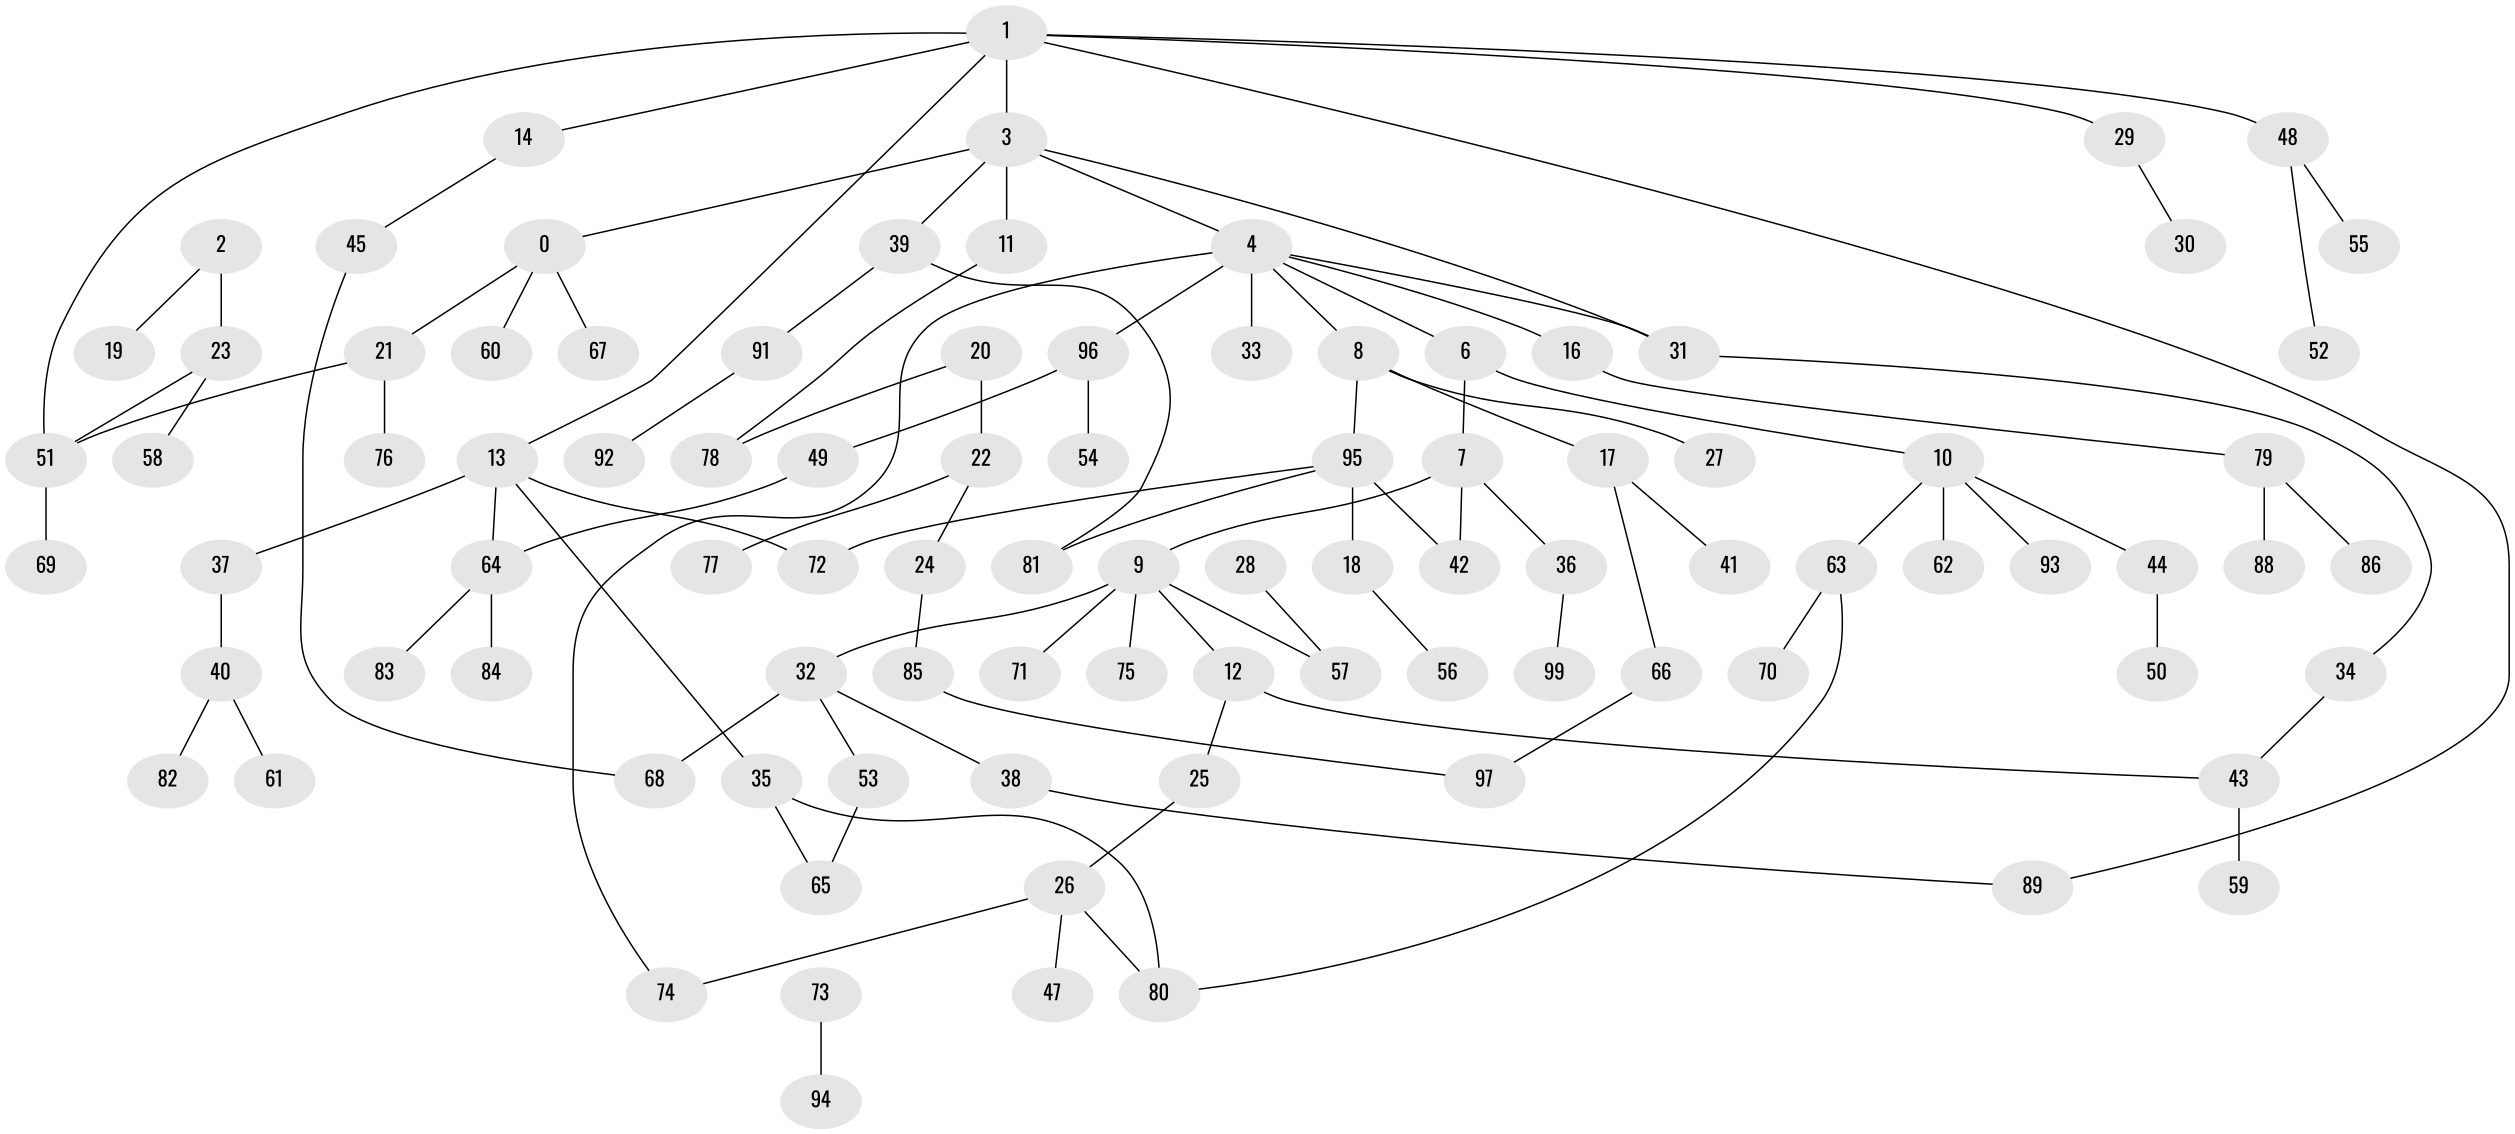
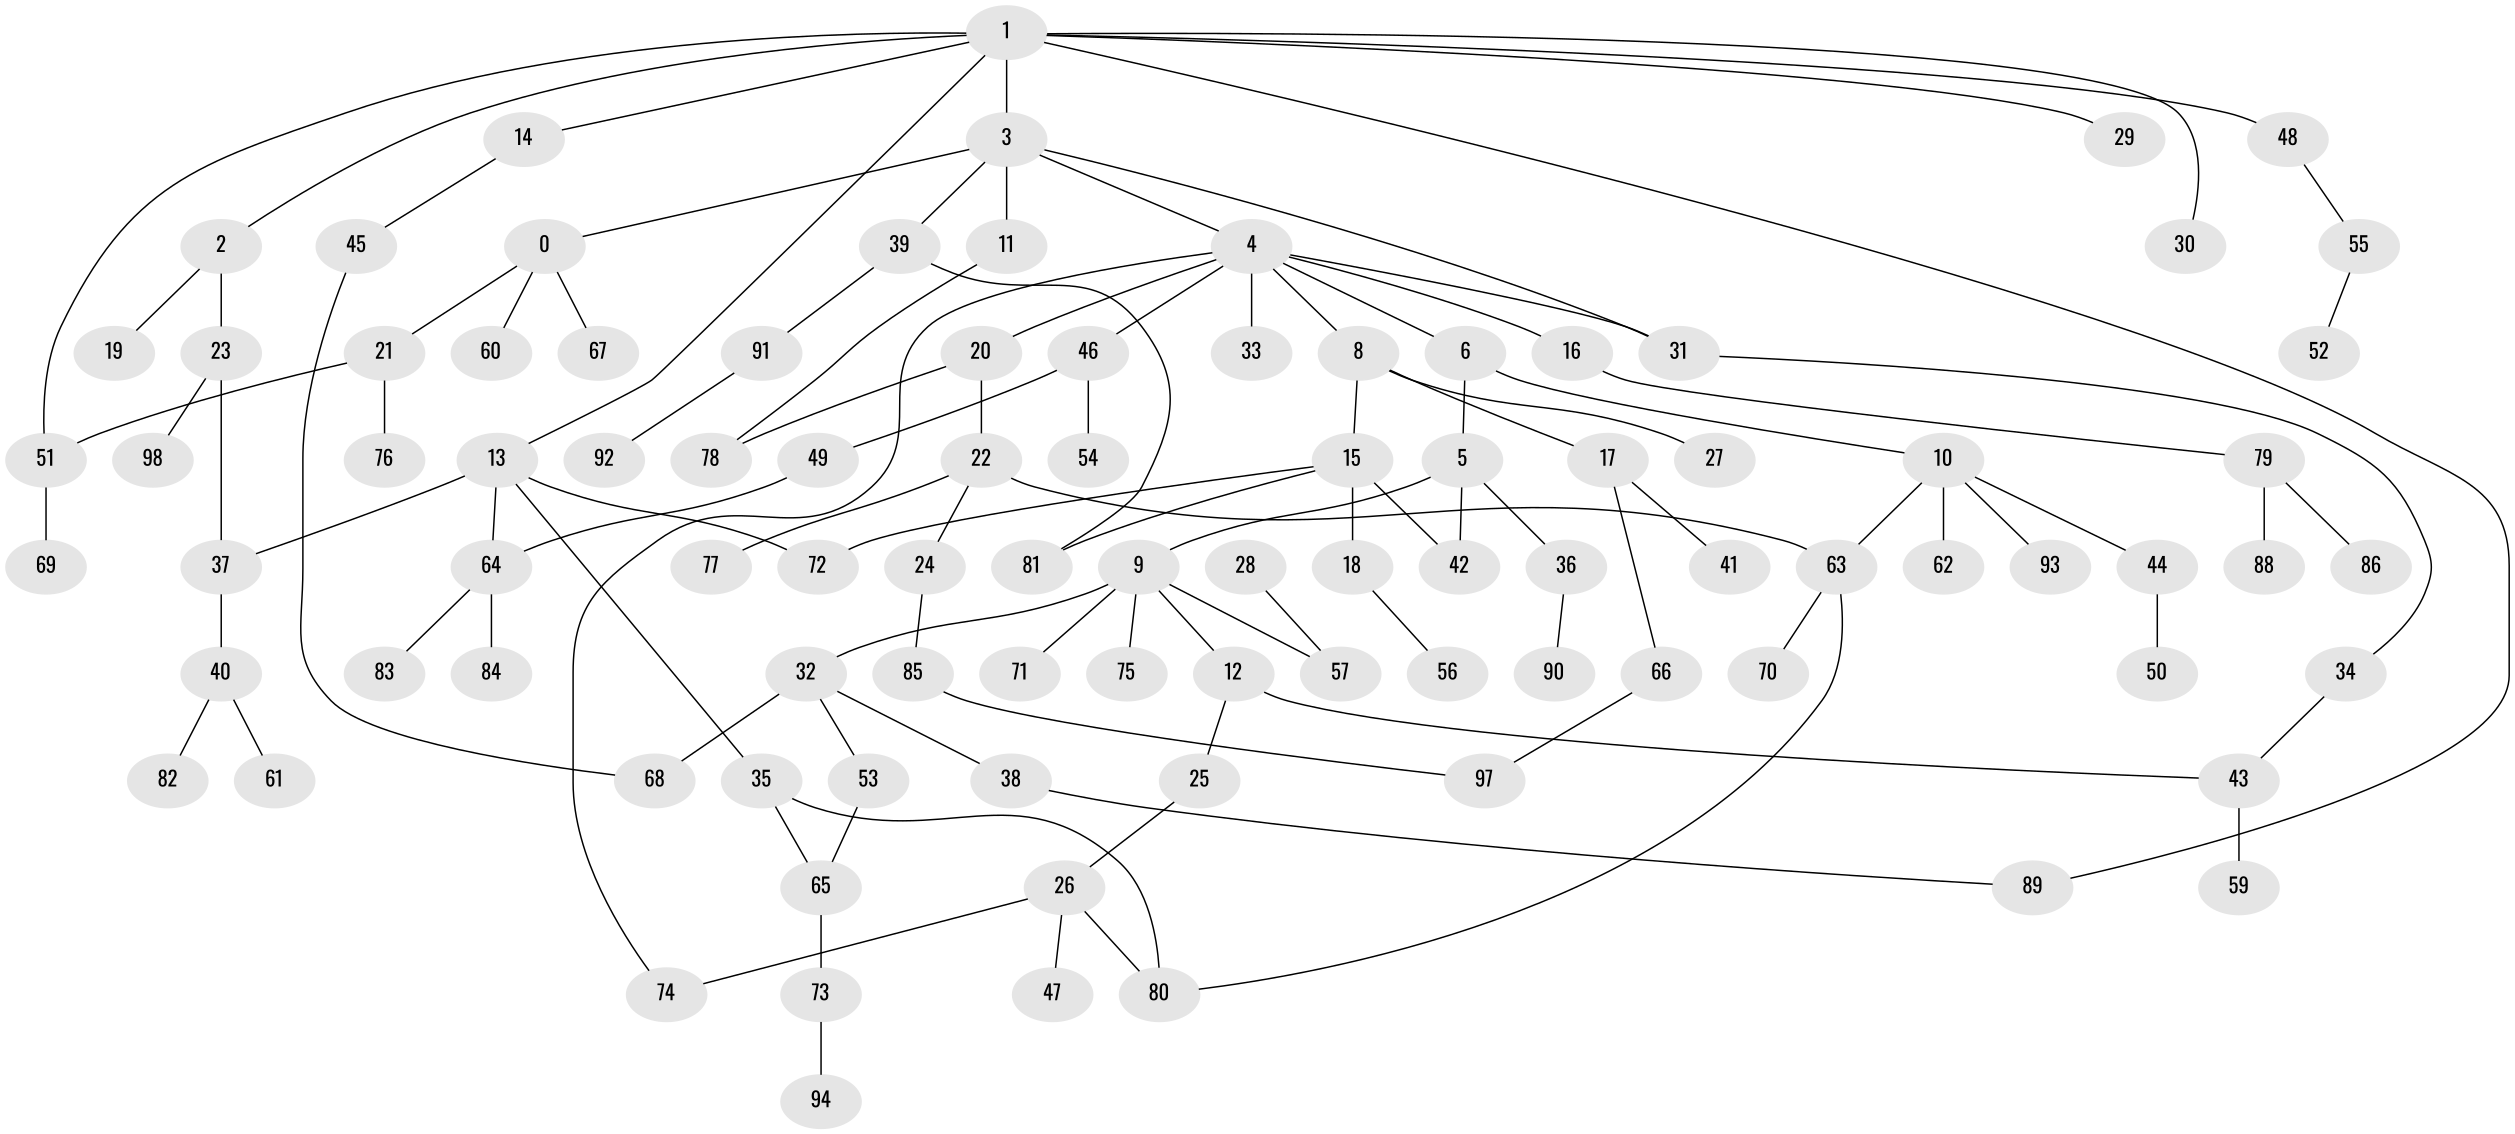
edge "1" -- "2": added
edge "29" -- "30": now "1" -- "30"
edge "48" -- "52": now "55" -- "52"
edge "4" -- "20": added
node "96": label "96" -> "46"
edge "23" -- "51": now "23" -- "37"
node "58": label "58" -> "98"
node "95": label "95" -> "15"
node "7": label "7" -> "5"
edge "22" -- "63": added
node "99": label "99" -> "90"
edge "65" -- "73": added
